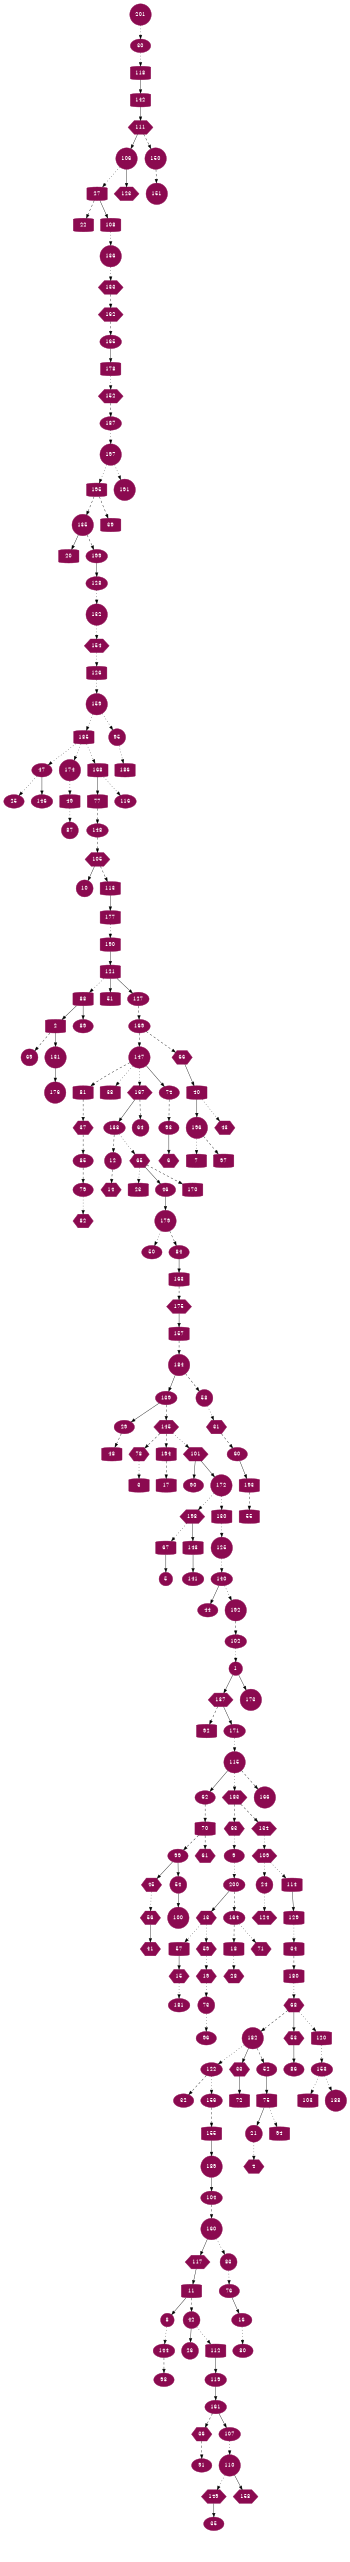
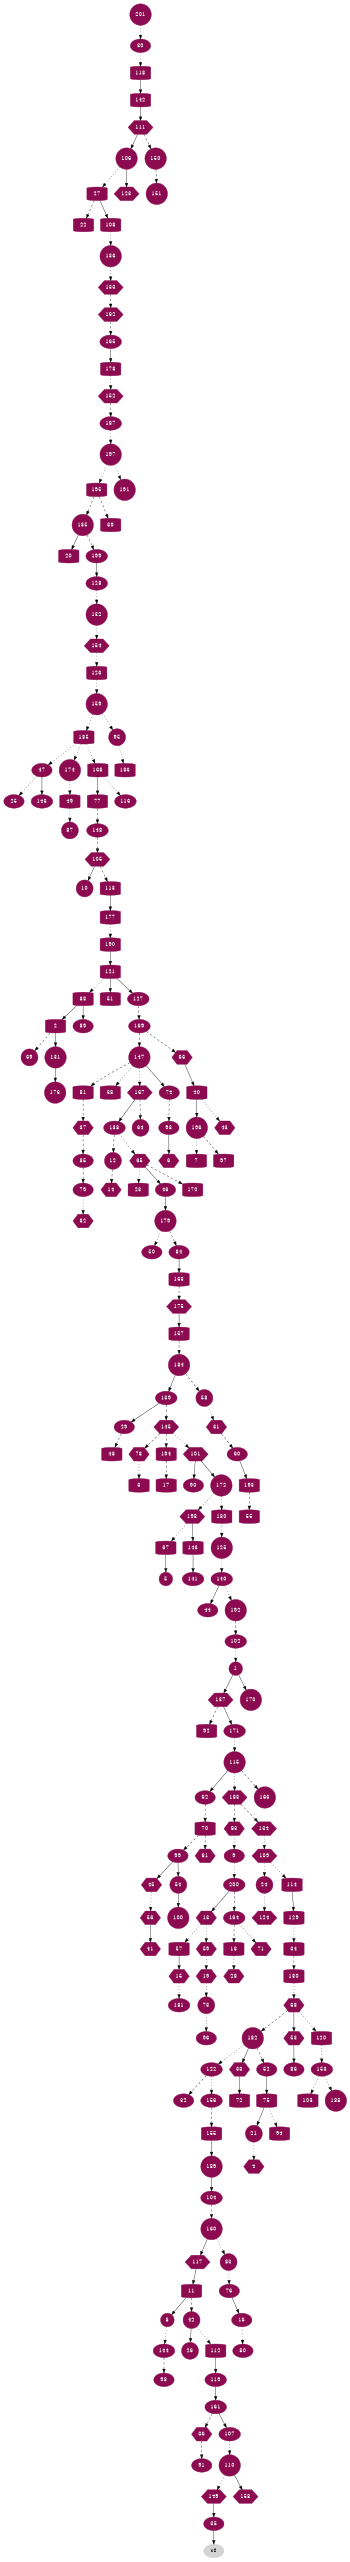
node "s0": added
